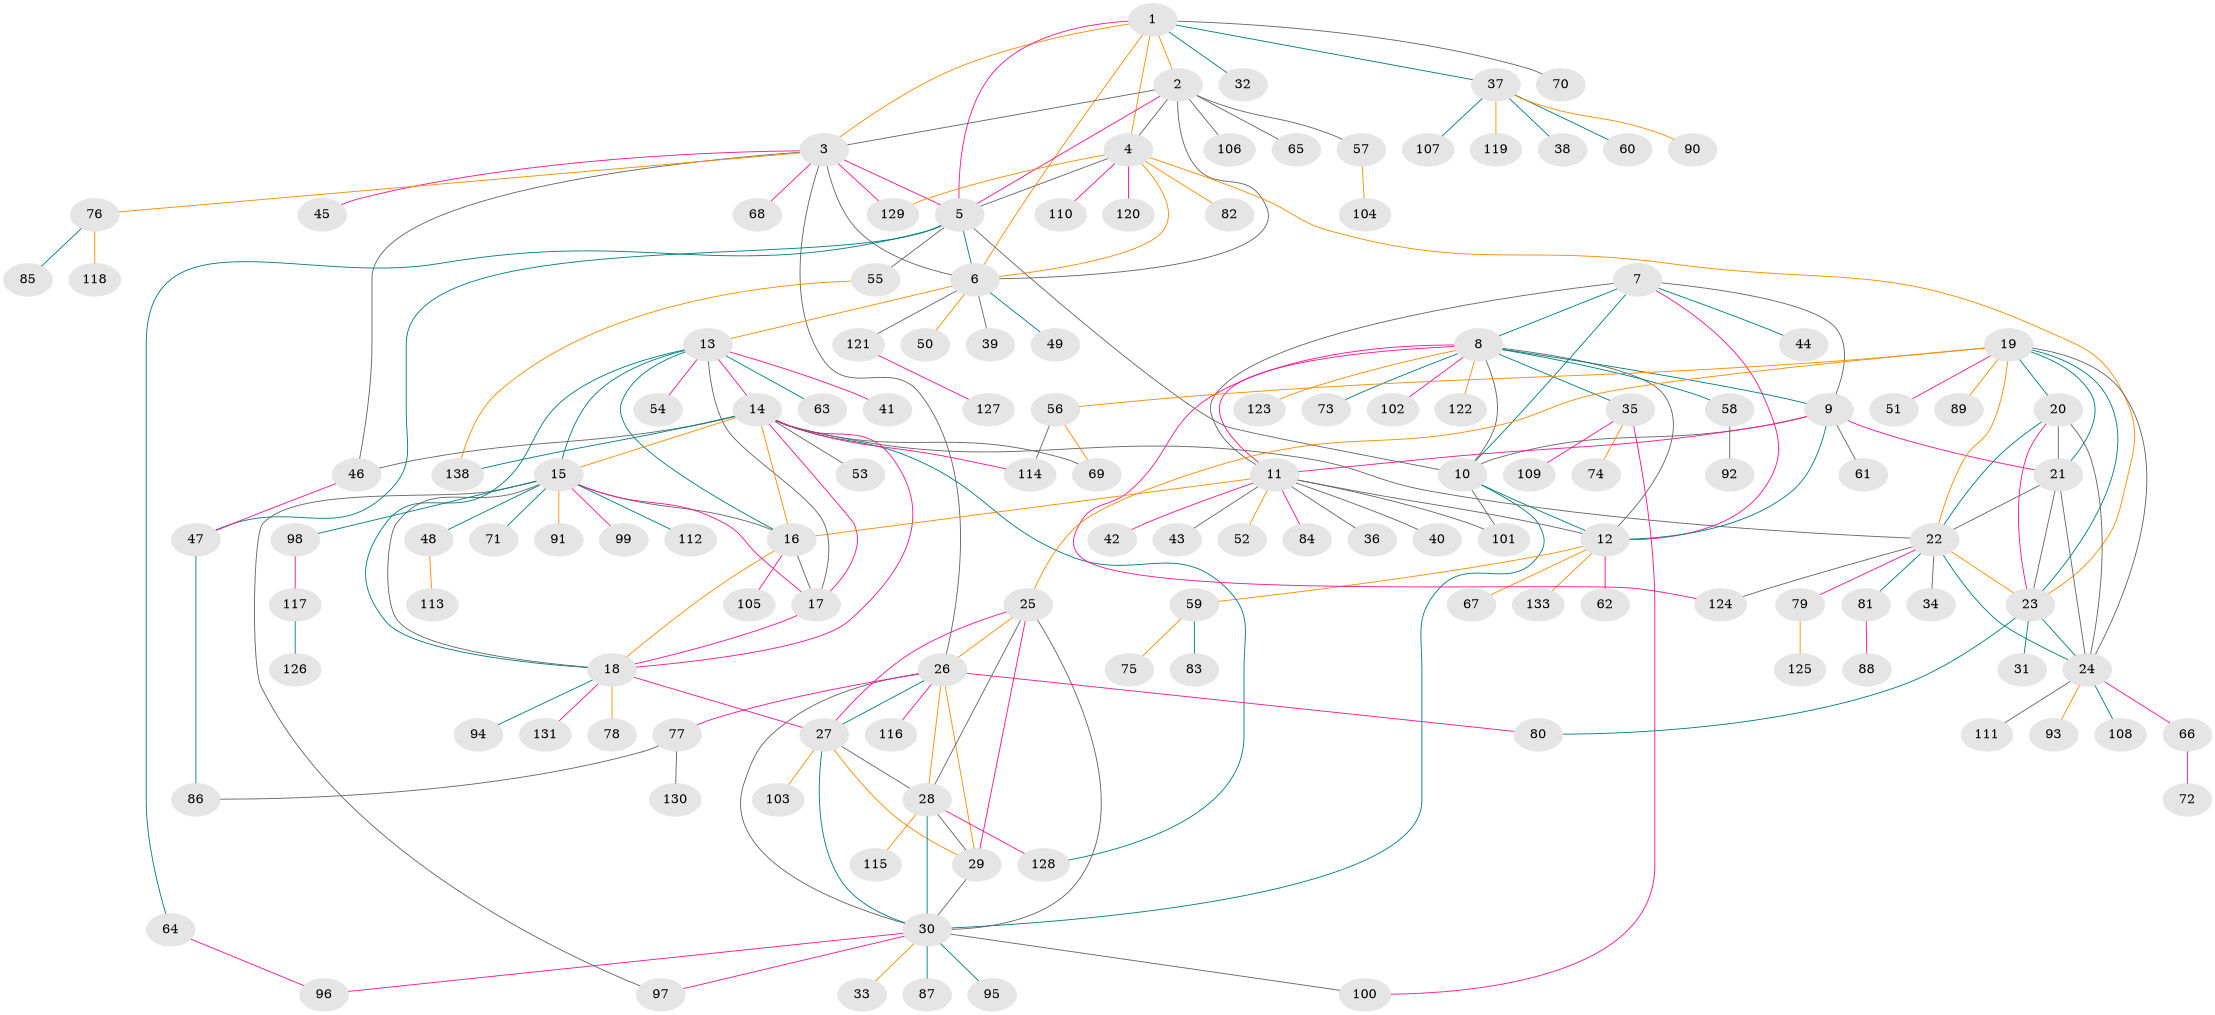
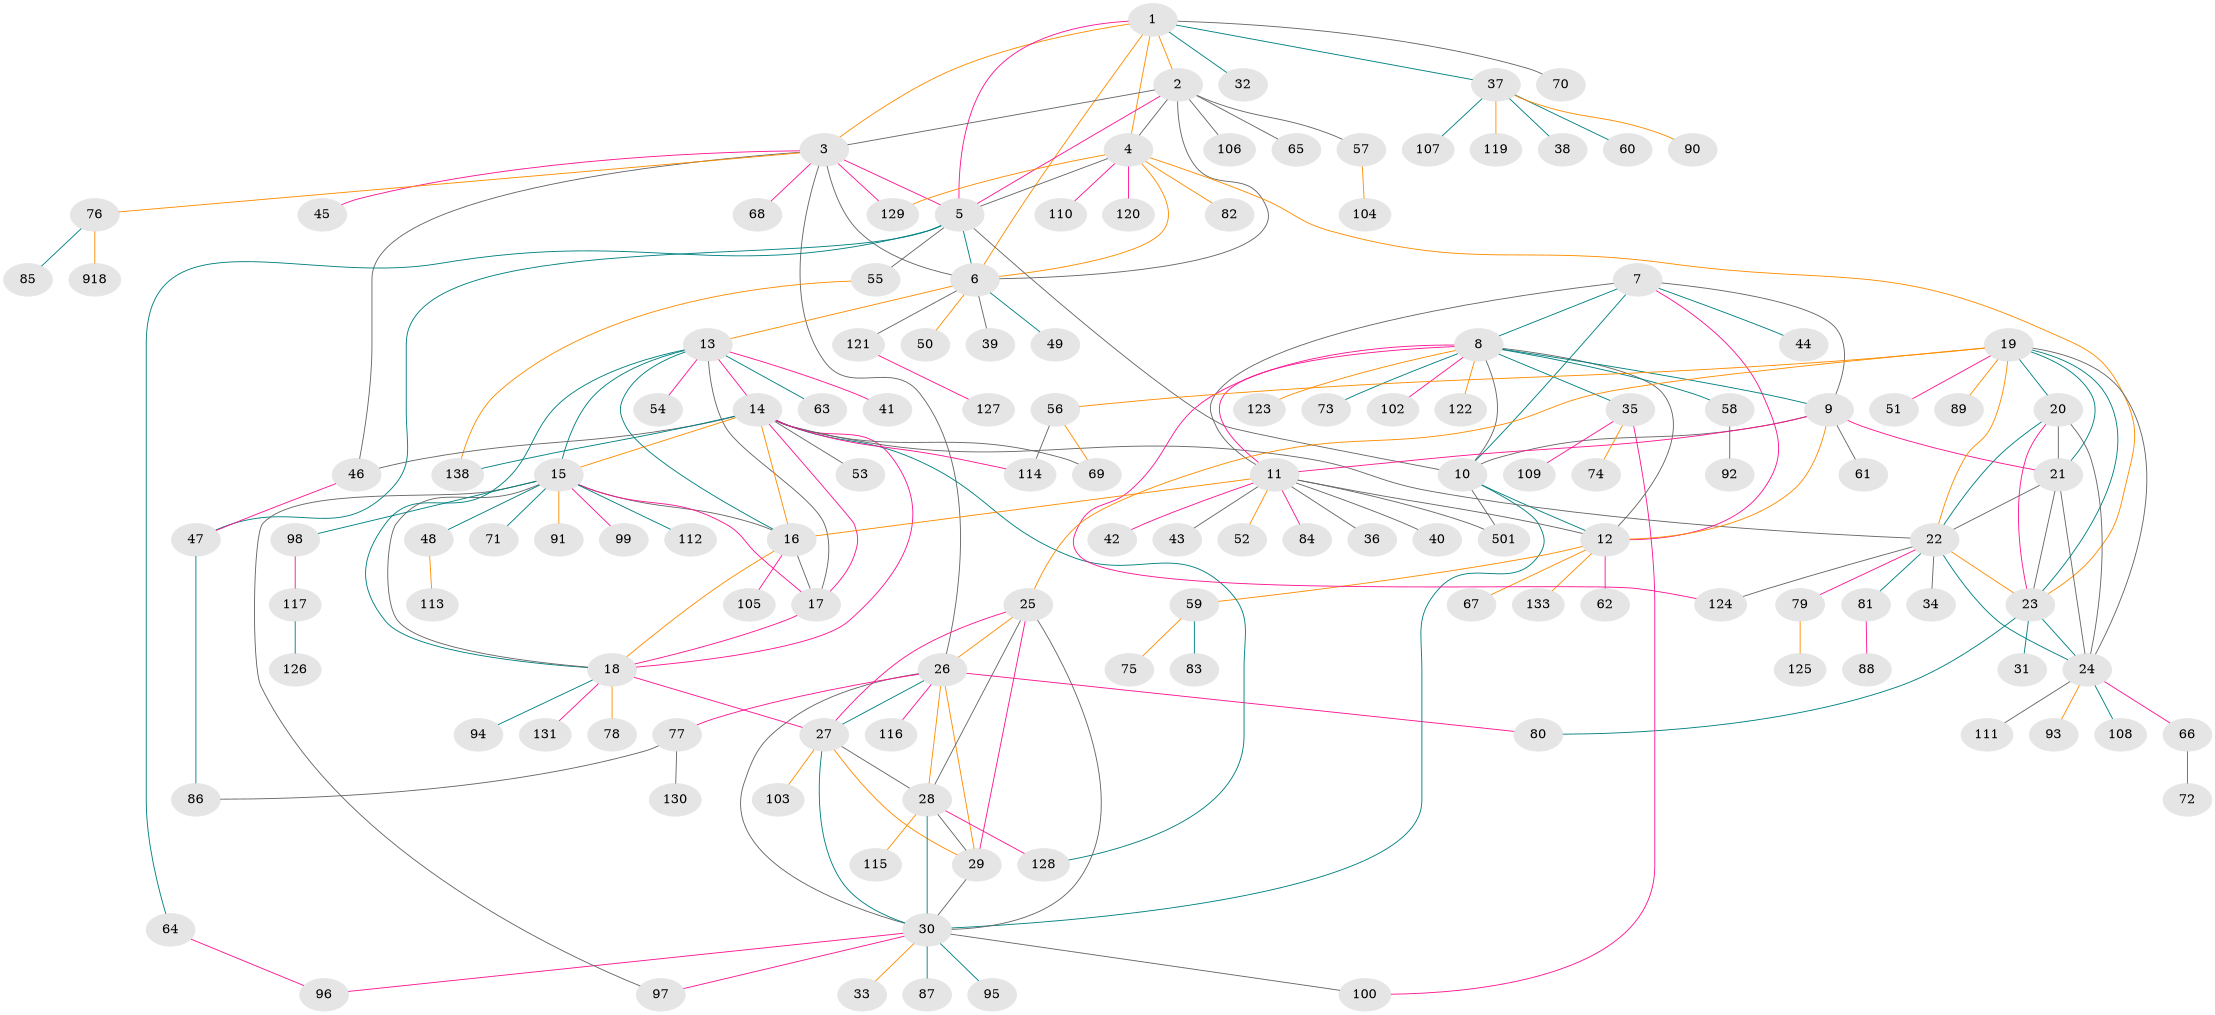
node "118": label "118" -> "918"
edge "9" -- "12": color teal -> darkorange
node "101": label "101" -> "501"
